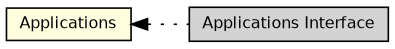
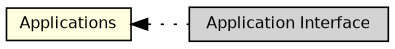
node "Applications Interface": label "Applications Interface" -> "Application Interface"
